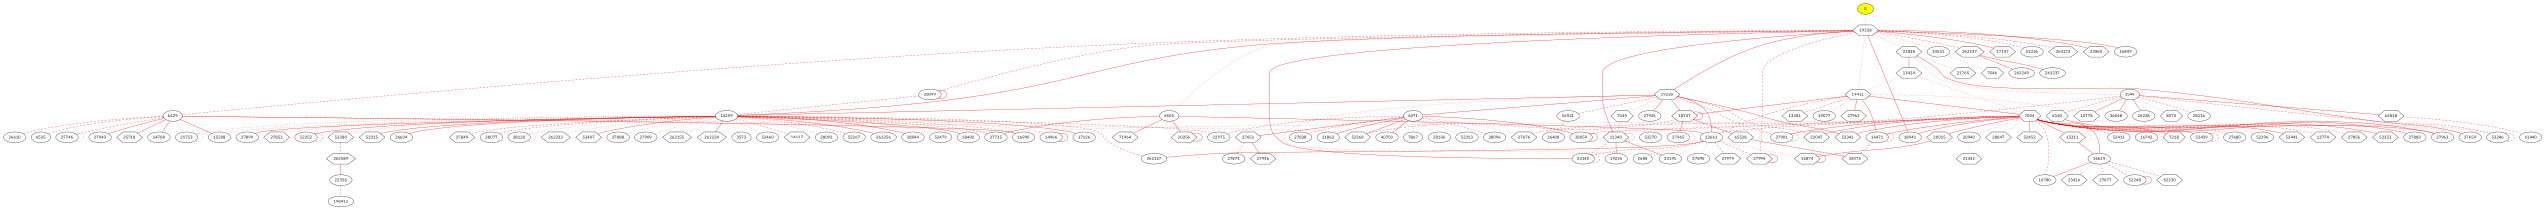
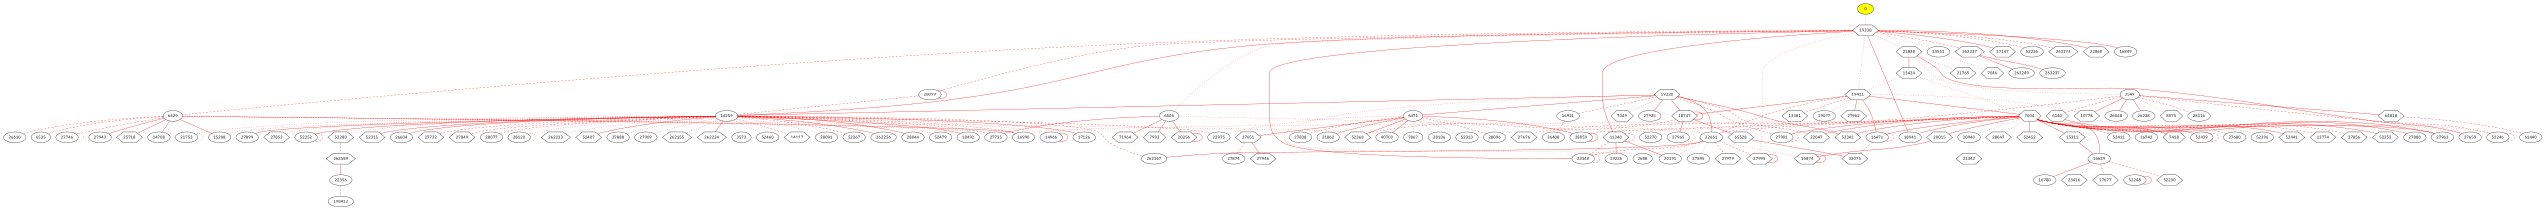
edge "19338" -- "19228": removed
edge "19338" -- "27995": style dashed -> dotted
edge "6471" -- "22975": style dashed -> dotted
edge "6505" -- "22661": style solid -> dotted
node "27732": added
node "7993": added
node "7218": label "7218" -> "7418"
edge "7004" -- "16780": removed
edge "16629" -- "52248": removed
